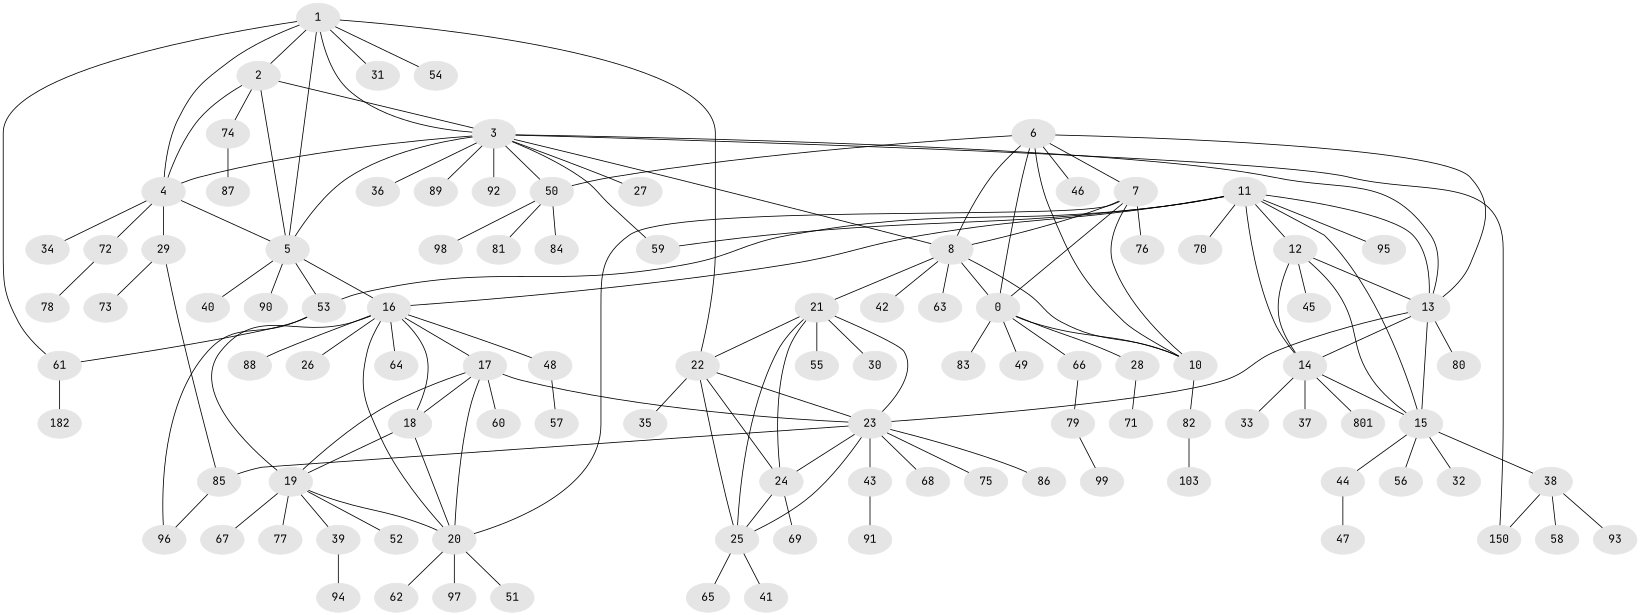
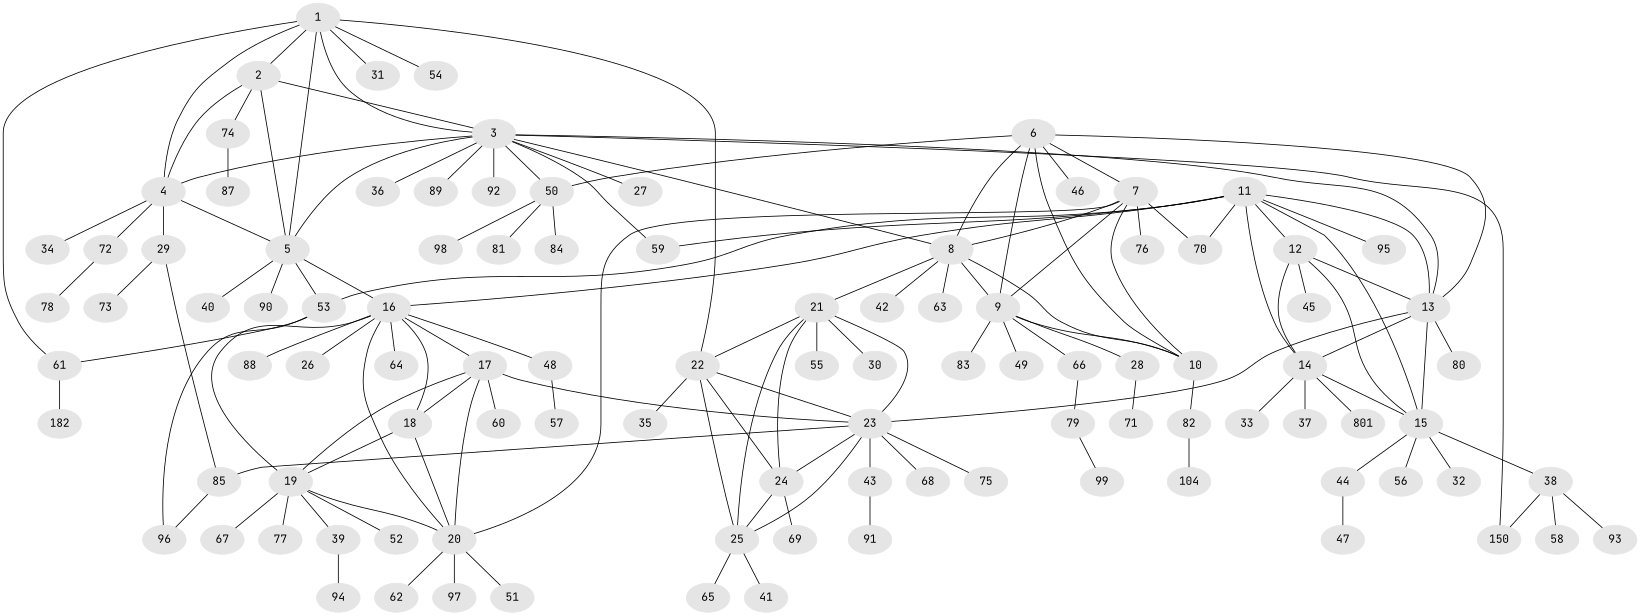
edge "7" -- "70": added
node "0": label "0" -> "9"
node "86": removed
node "103": label "103" -> "104"
